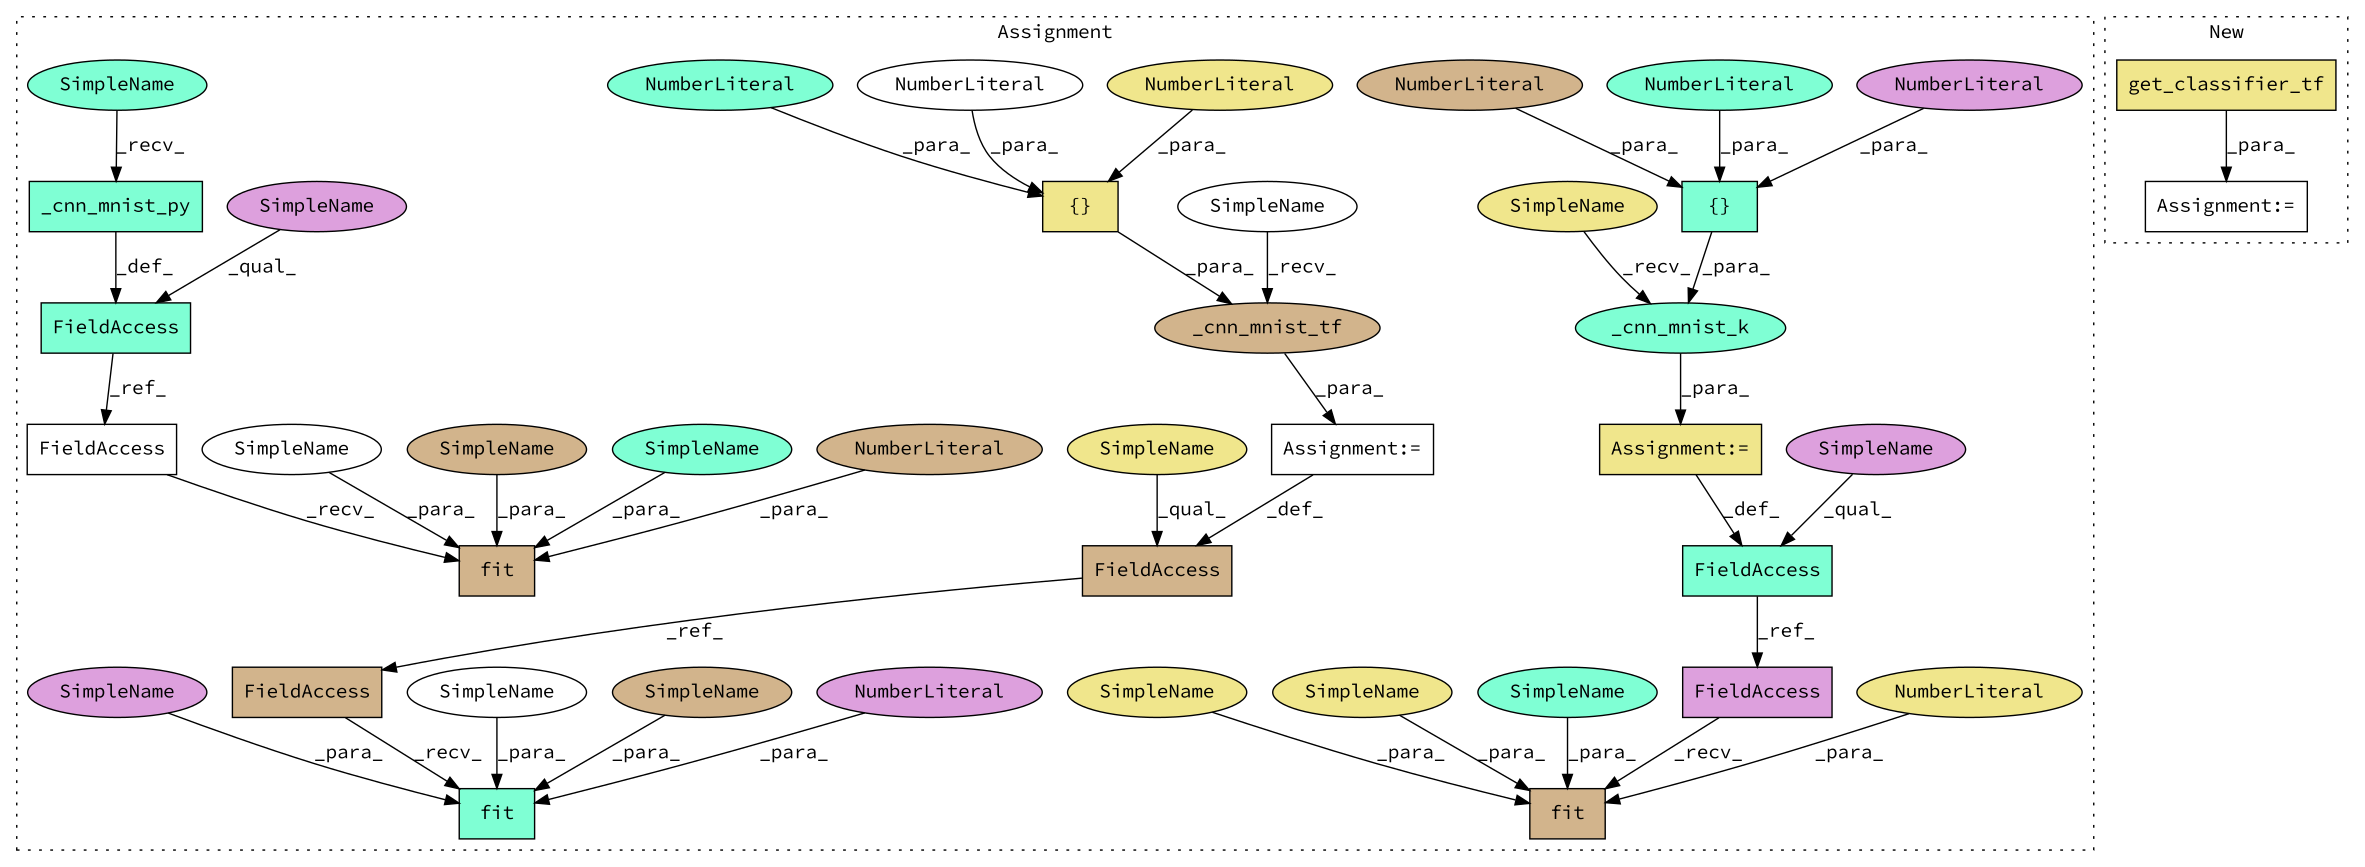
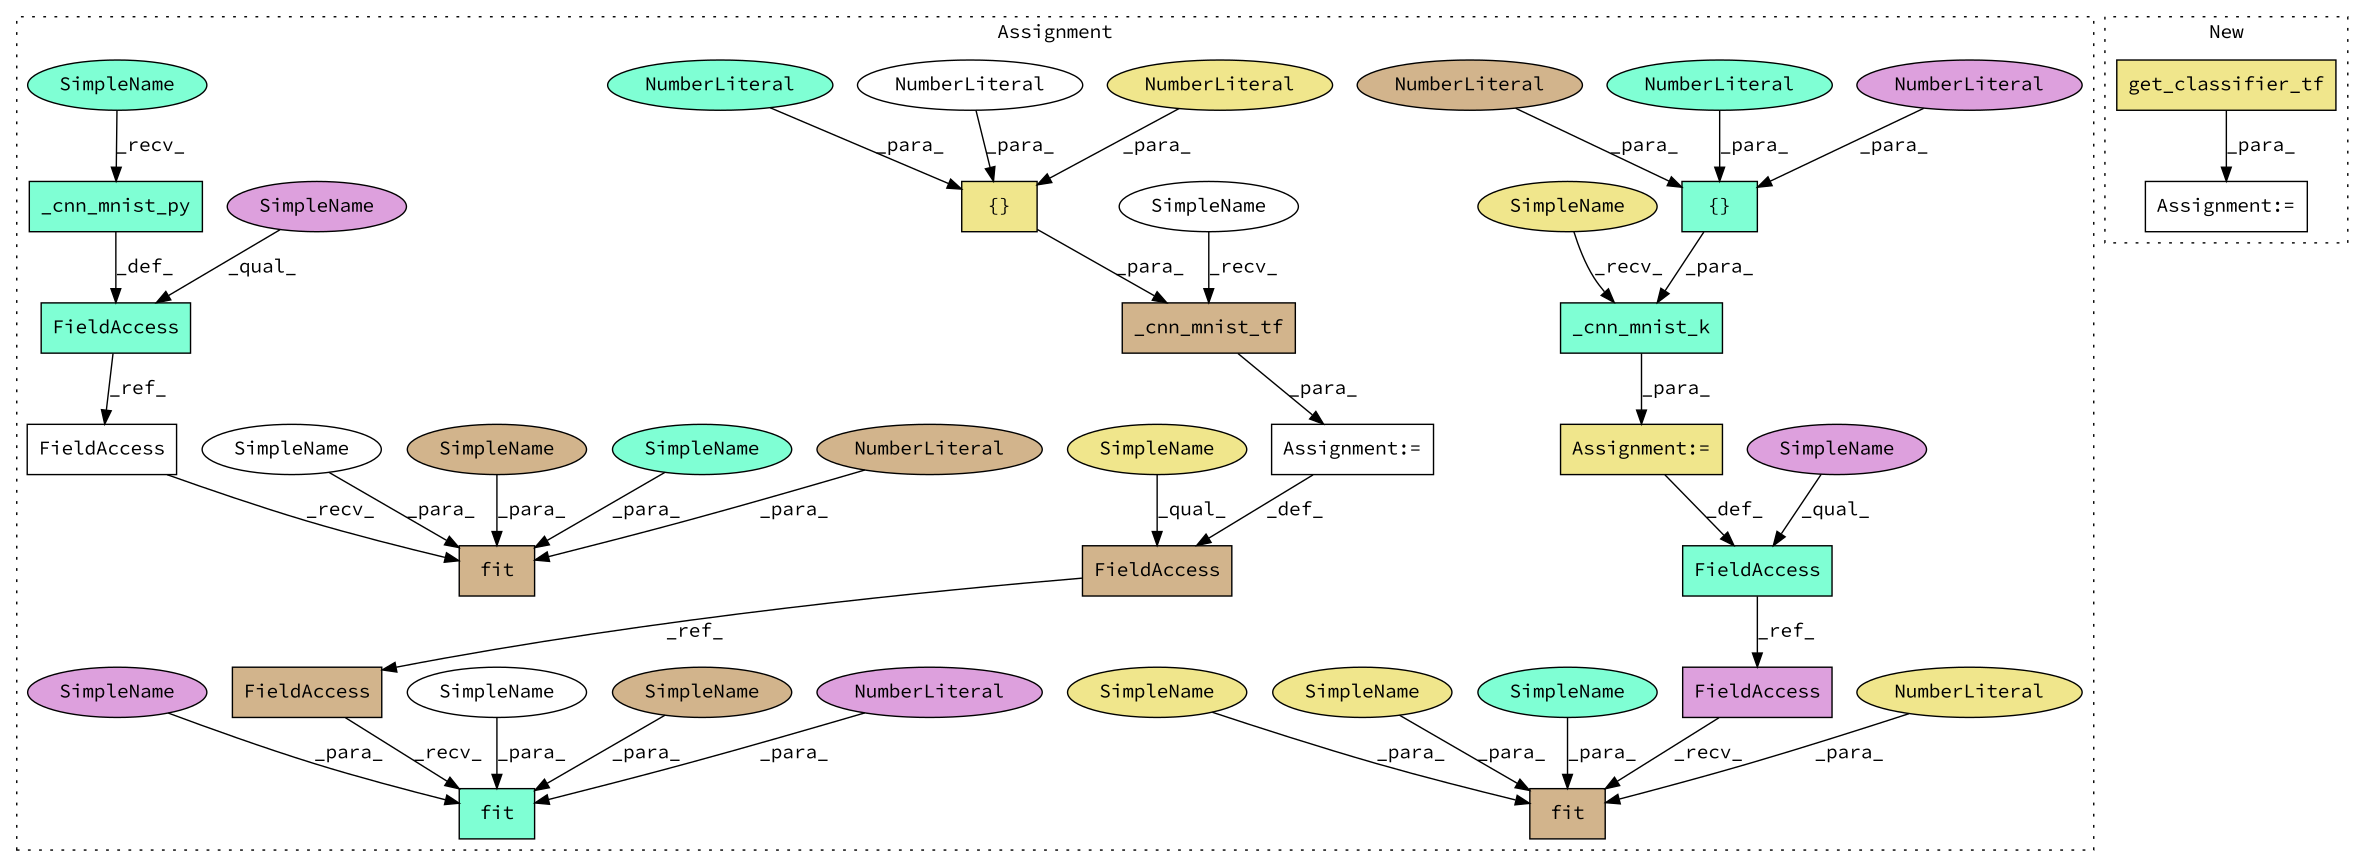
node "_cnn_mnist_tf": shape ellipse -> box
node "_cnn_mnist_k": shape ellipse -> box
